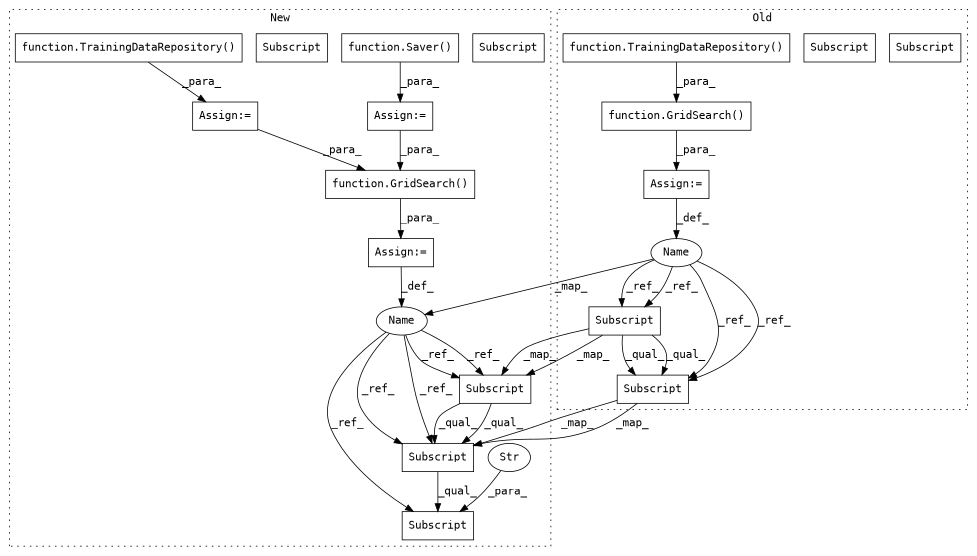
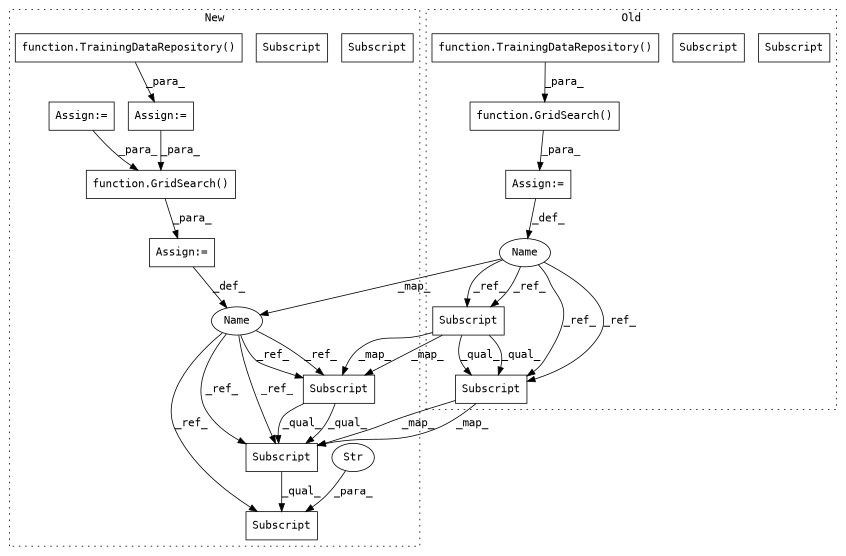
node "function.Saver()": removed
